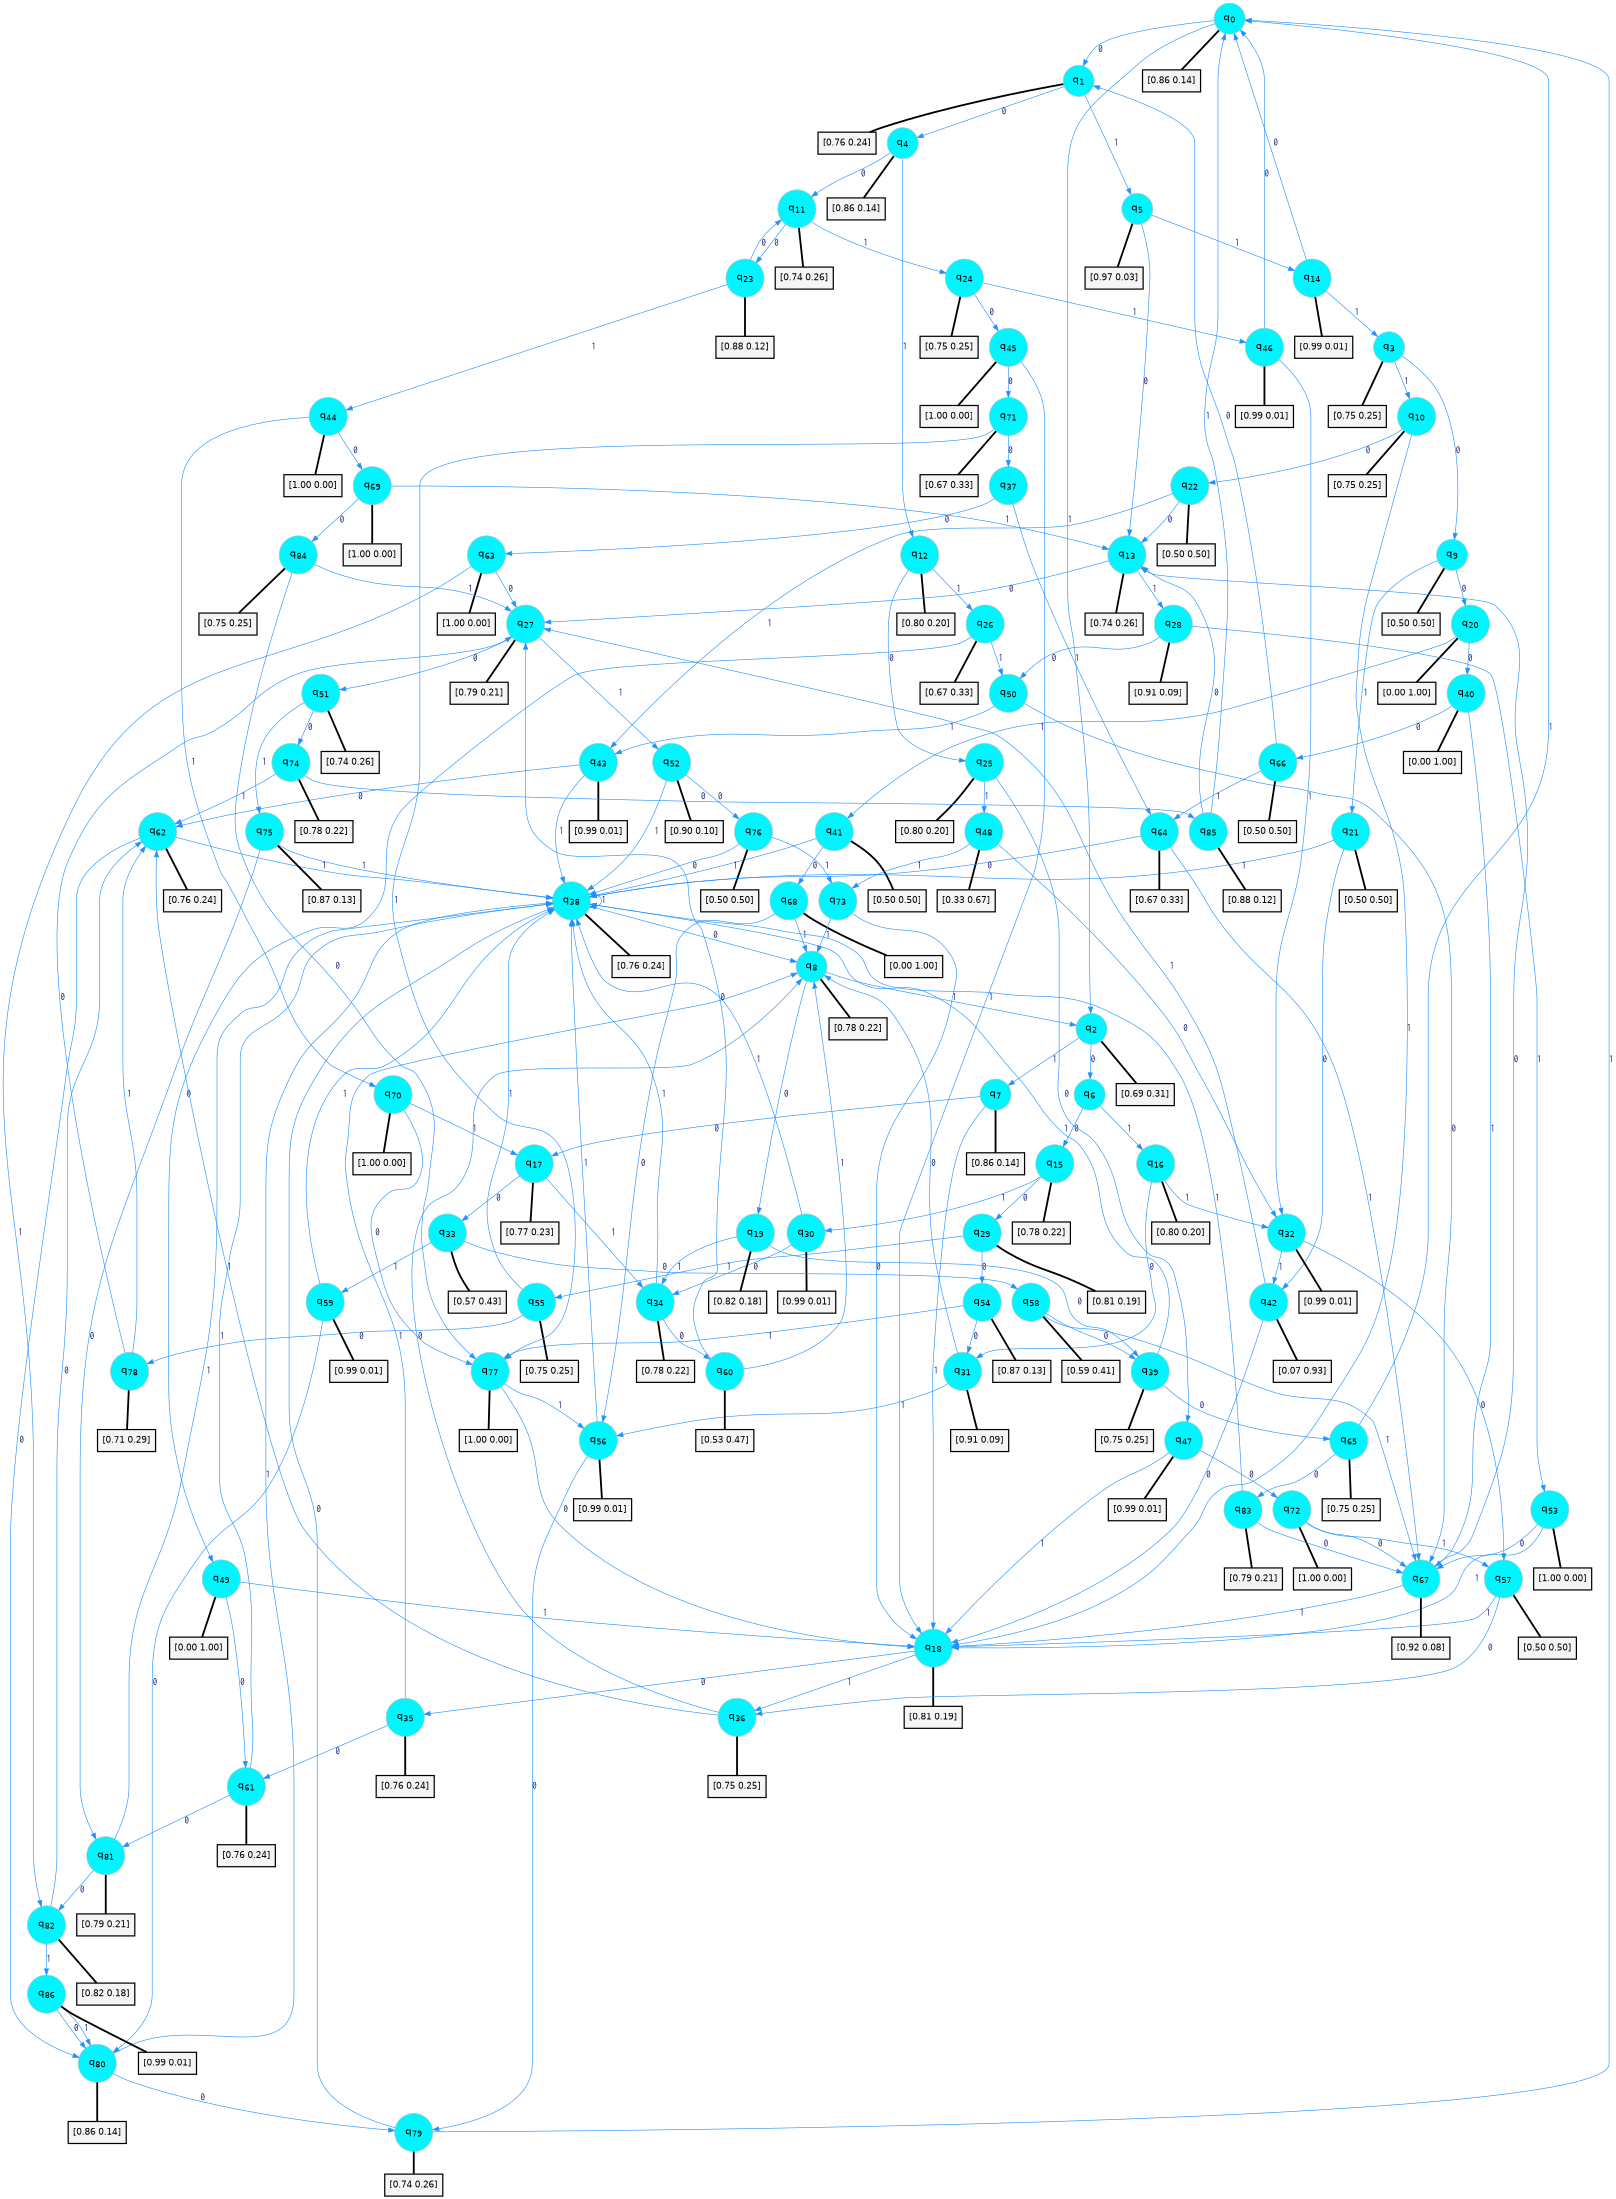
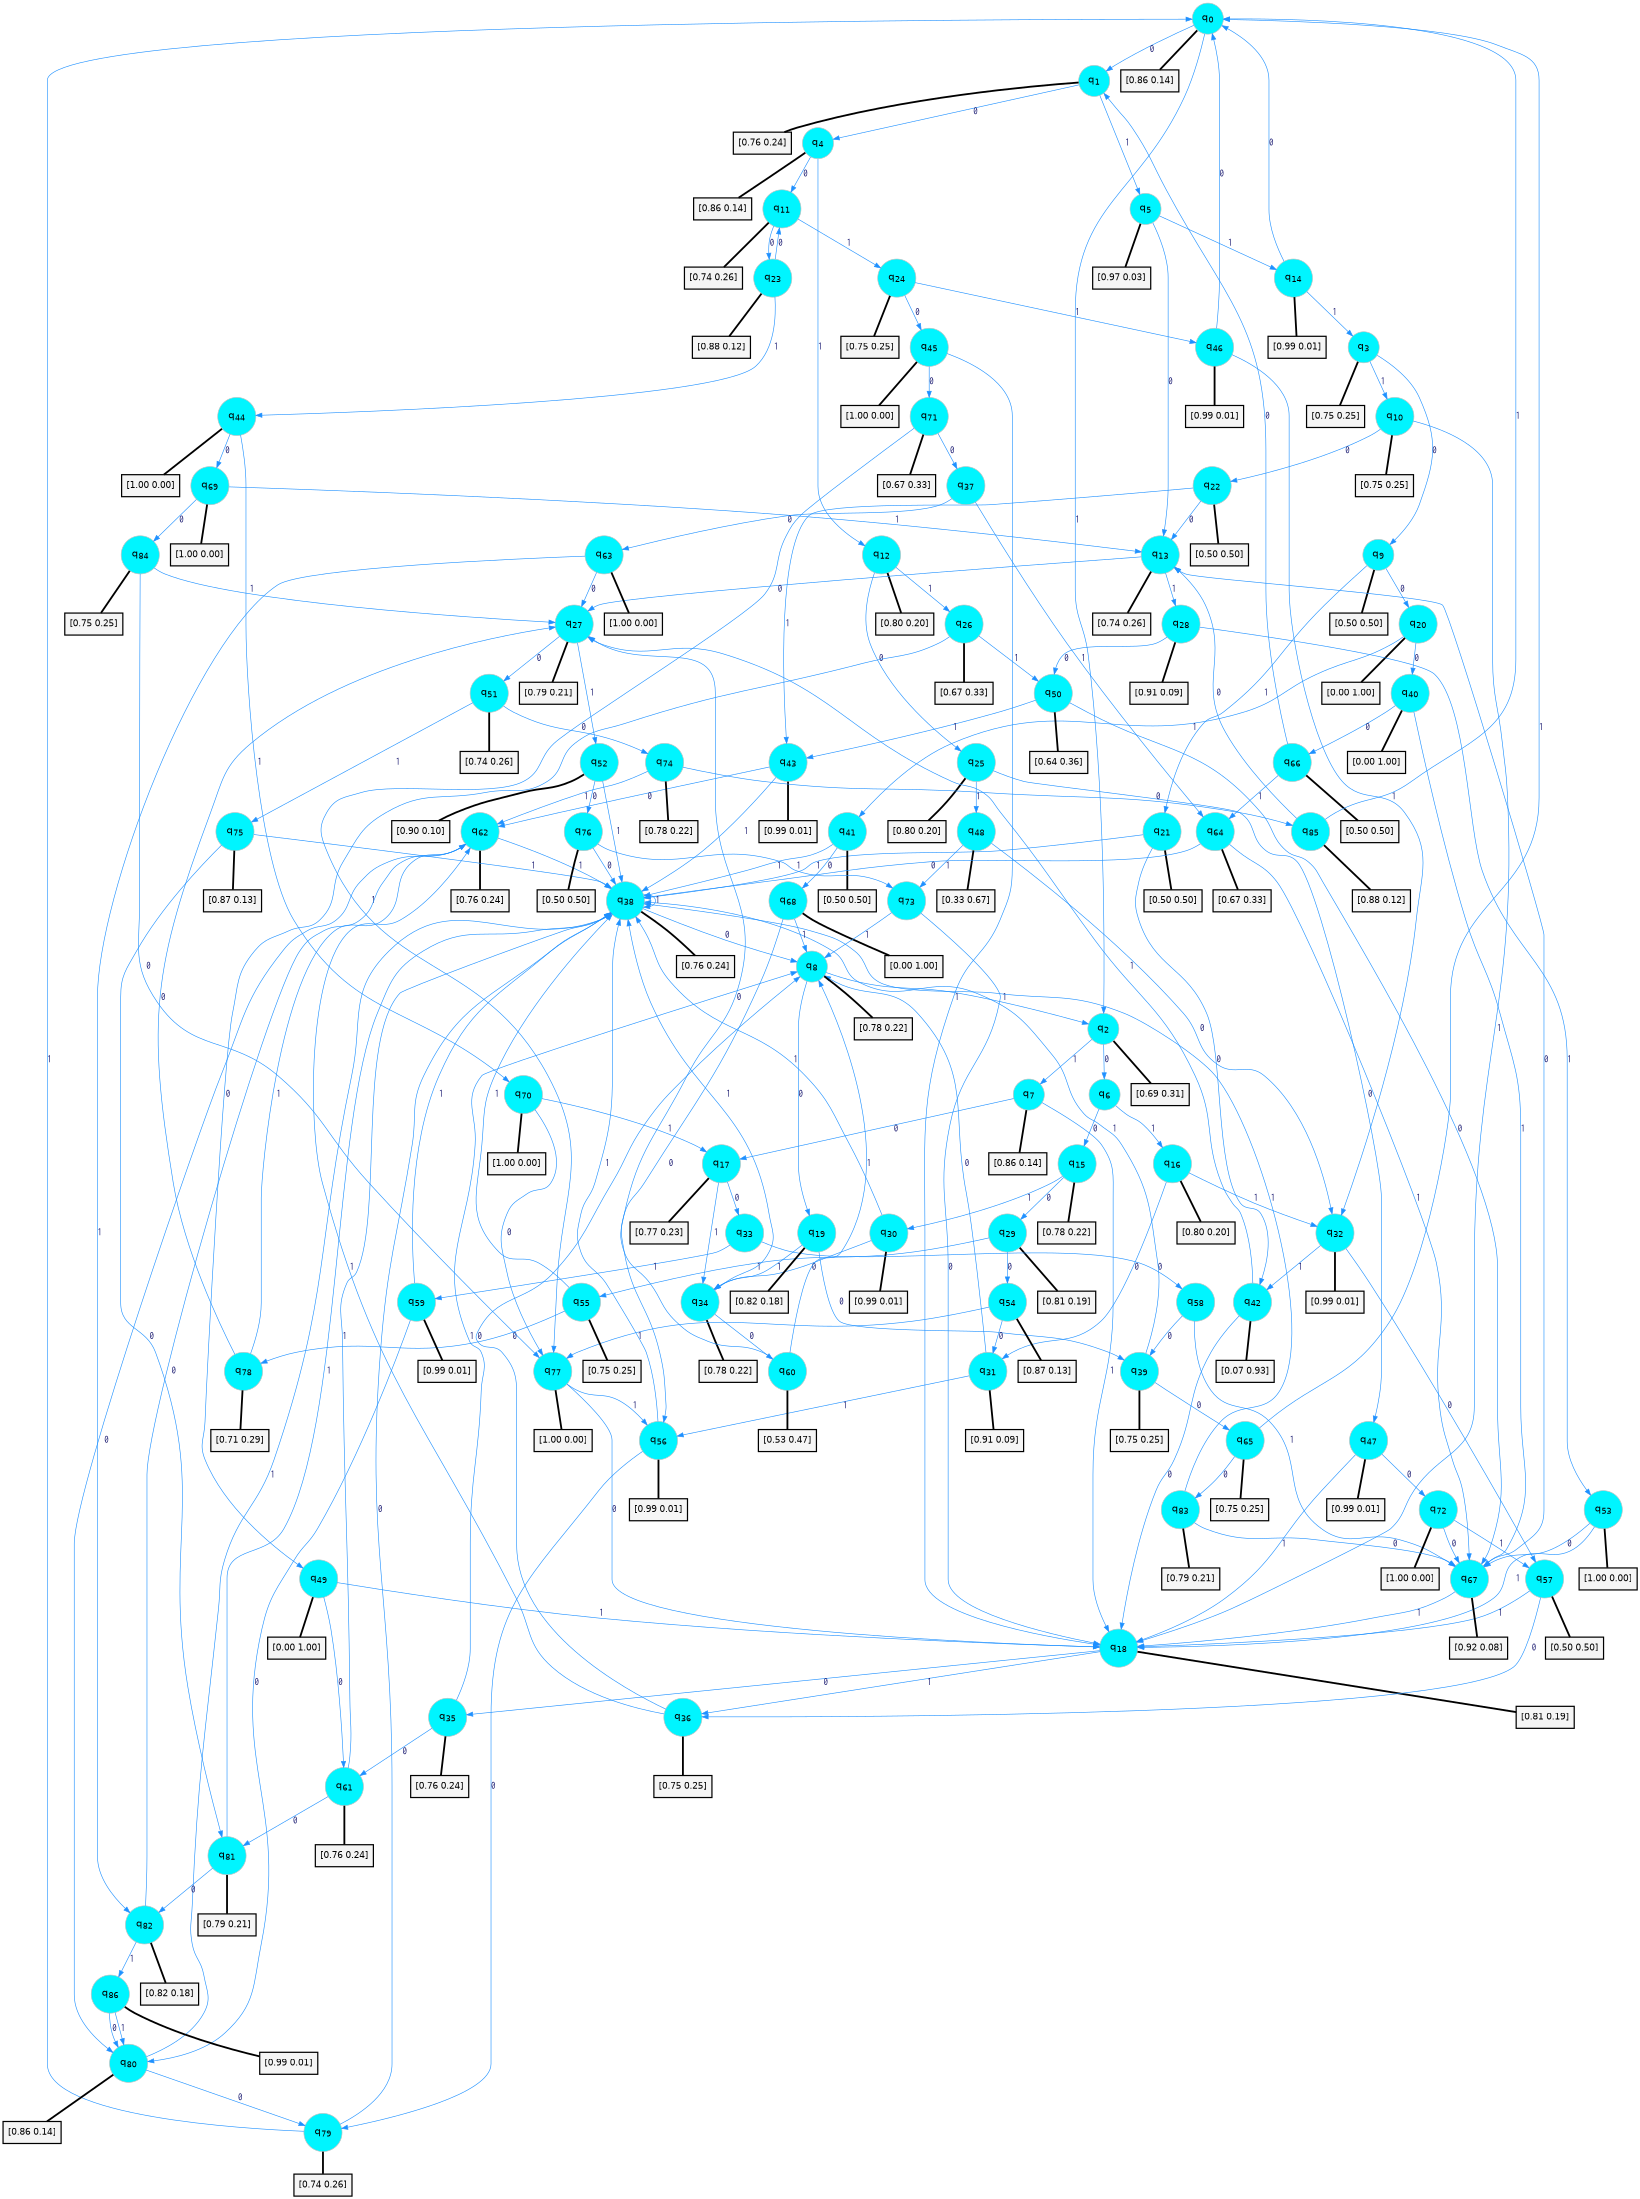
node "[0.64 0.36]": added
node "[0.57 0.43]": removed
node "[0.59 0.41]": removed
